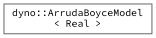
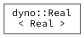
node "dyno::ArrudaBoyceModel < Real >": label "dyno::ArrudaBoyceModel < Real >" -> "dyno::Real < Real >"
